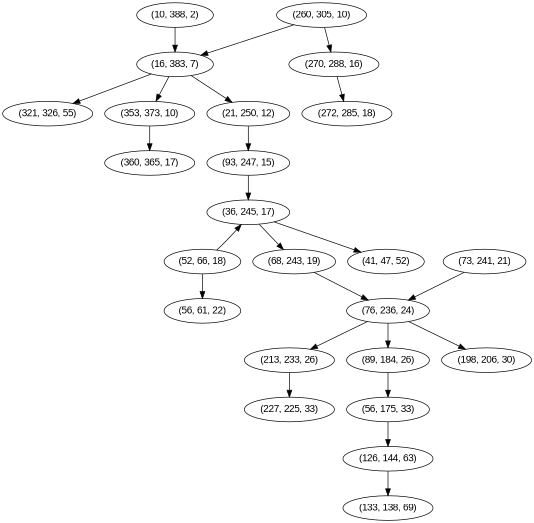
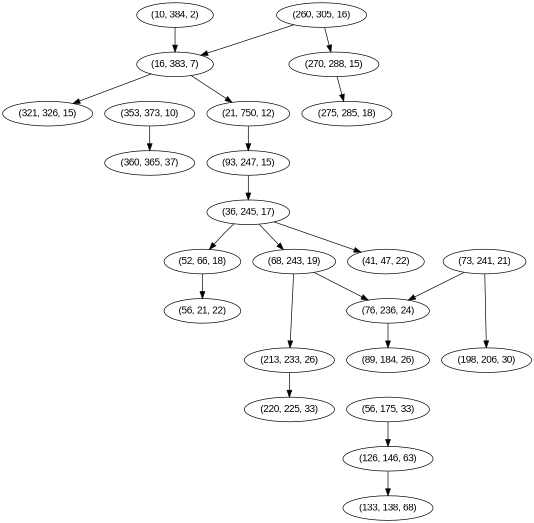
node "(10, 388, 2)": label "(10, 388, 2)" -> "(10, 384, 2)"
node "(260, 305, 10)": label "(260, 305, 10)" -> "(260, 305, 16)"
node "(270, 288, 16)": label "(270, 288, 16)" -> "(270, 288, 15)"
edge "(16, 383, 7)" -> "(353, 373, 10)": removed
node "(321, 326, 55)": label "(321, 326, 55)" -> "(321, 326, 15)"
node "(21, 250, 12)": label "(21, 250, 12)" -> "(21, 750, 12)"
node "(272, 285, 18)": label "(272, 285, 18)" -> "(275, 285, 18)"
node "(360, 365, 17)": label "(360, 365, 17)" -> "(360, 365, 37)"
edge "(52, 66, 18)" -> "(36, 245, 17)": reversed
node "(41, 47, 52)": label "(41, 47, 52)" -> "(41, 47, 22)"
node "(56, 61, 22)": label "(56, 61, 22)" -> "(56, 21, 22)"
edge "(76, 236, 24)" -> "(213, 233, 26)": now "(68, 243, 19)" -> "(213, 233, 26)"
edge "(76, 236, 24)" -> "(198, 206, 30)": now "(73, 241, 21)" -> "(198, 206, 30)"
edge "(89, 184, 26)" -> "(56, 175, 33)": removed
node "(227, 225, 33)": label "(227, 225, 33)" -> "(220, 225, 33)"
node "(126, 144, 63)": label "(126, 144, 63)" -> "(126, 146, 63)"
node "(133, 138, 69)": label "(133, 138, 69)" -> "(133, 138, 68)"
